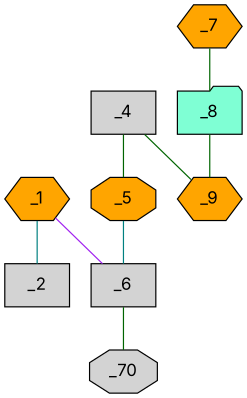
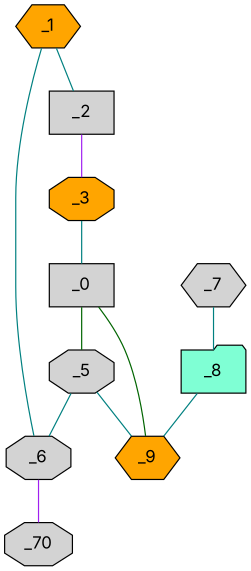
node "_7": fillcolor orange -> lightgrey
edge "_7" -- "_8": color darkgreen -> teal
node "_4": label "_4" -> "_0"
edge "_8" -- "_9": color darkgreen -> teal
node "_3": added
node "_5": fillcolor orange -> lightgrey
edge "_1" -- "_6": color purple -> teal
node "_6": shape box -> octagon
edge "_6" -- "_70": color darkgreen -> purple
edge "_5" -- "_9": added
